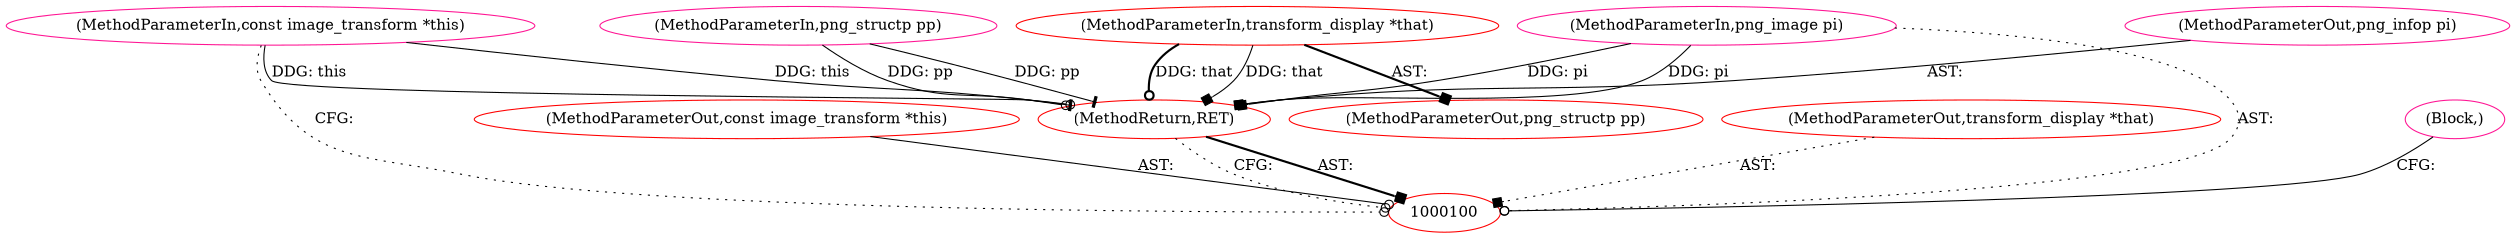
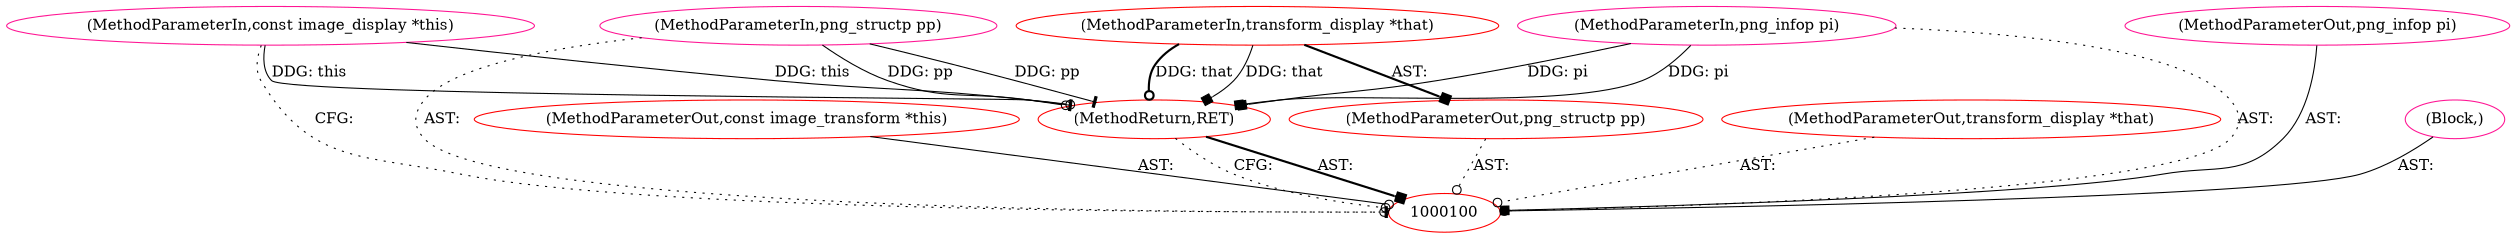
node "(MethodParameterIn,const image_transform *this)": label "(MethodParameterIn,const image_transform *this)" -> "(MethodParameterIn,const image_display *this)"
node "(MethodParameterIn,png_image pi)": label "(MethodParameterIn,png_image pi)" -> "(MethodParameterIn,png_infop pi)"
edge "(MethodParameterOut,png_infop pi)" -> "(MethodReturn,RET)": now "(MethodParameterOut,png_infop pi)" -> "1000100"
edge "(MethodParameterOut,png_structp pp)" -> "1000100": added, label "AST:"
edge "(Block,)" -> "1000100": label "CFG: " -> "AST: "
edge "(MethodParameterOut,transform_display *that)" -> "1000100": arrowhead box -> odot
edge "(MethodParameterIn,png_structp pp)" -> "1000100": added, label "AST:"
